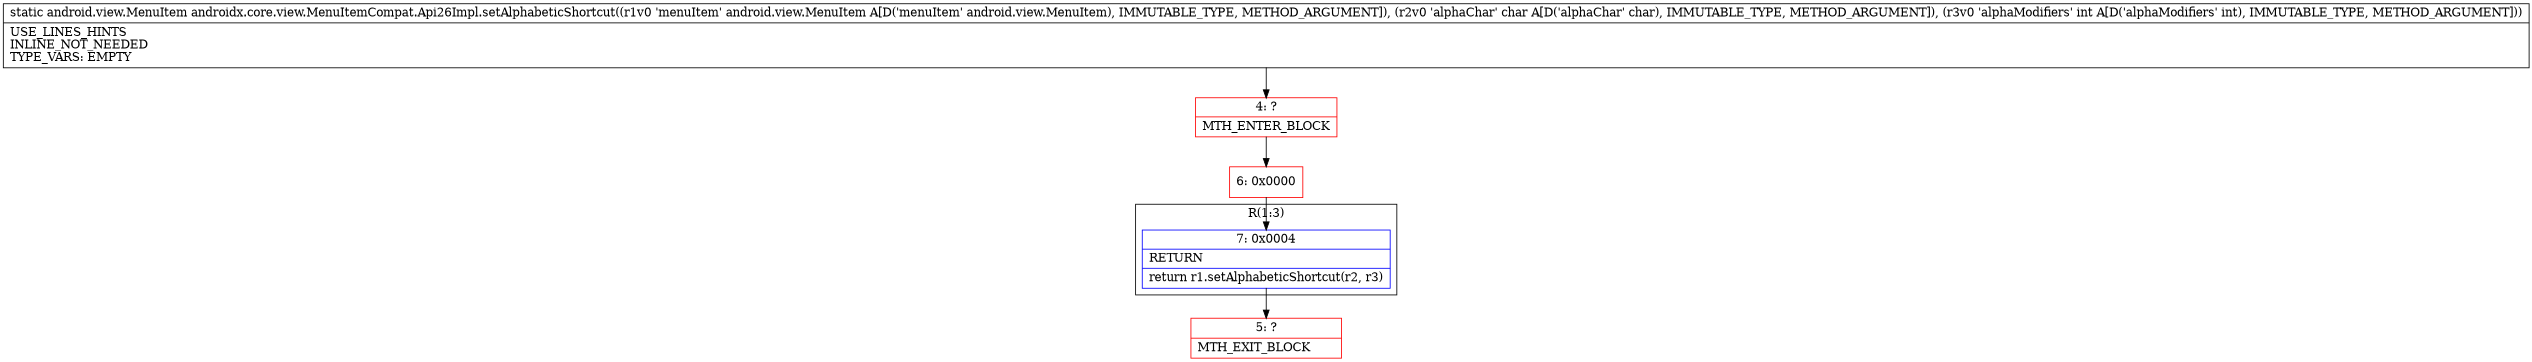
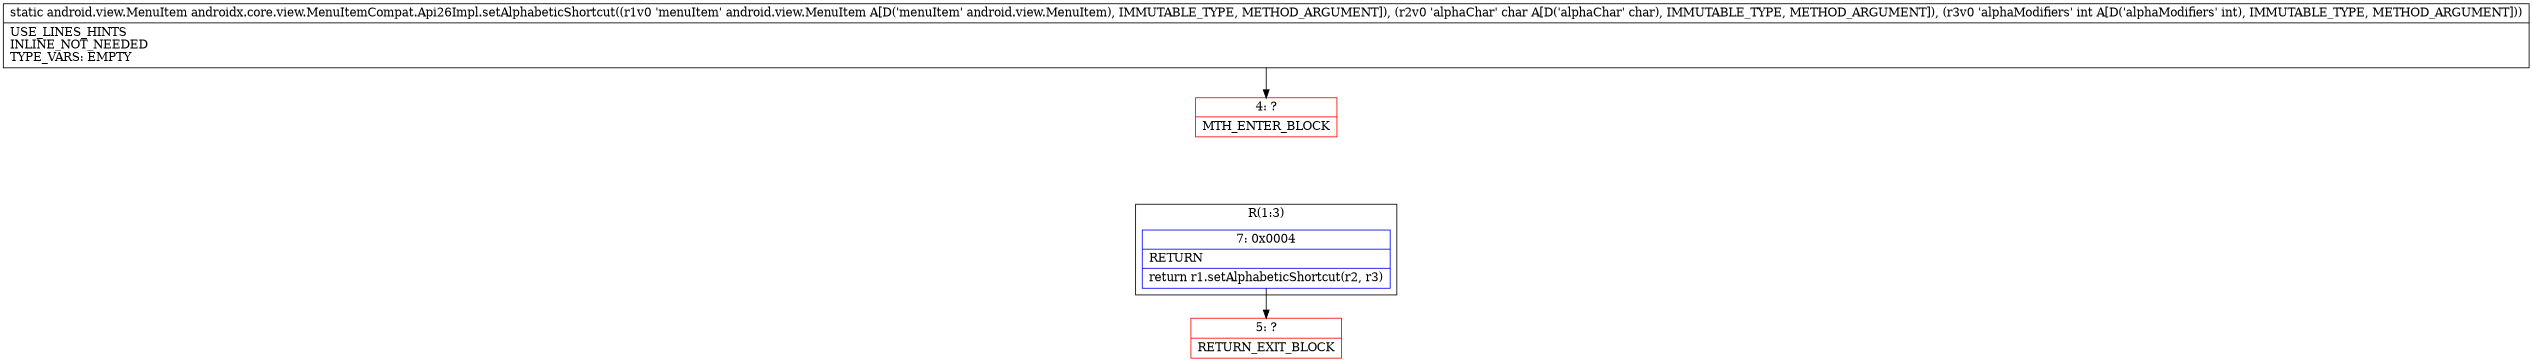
node "6: 0x0000": removed
node "5: ?": text "MTH_EXIT_BLOCK" -> "RETURN_EXIT_BLOCK"
